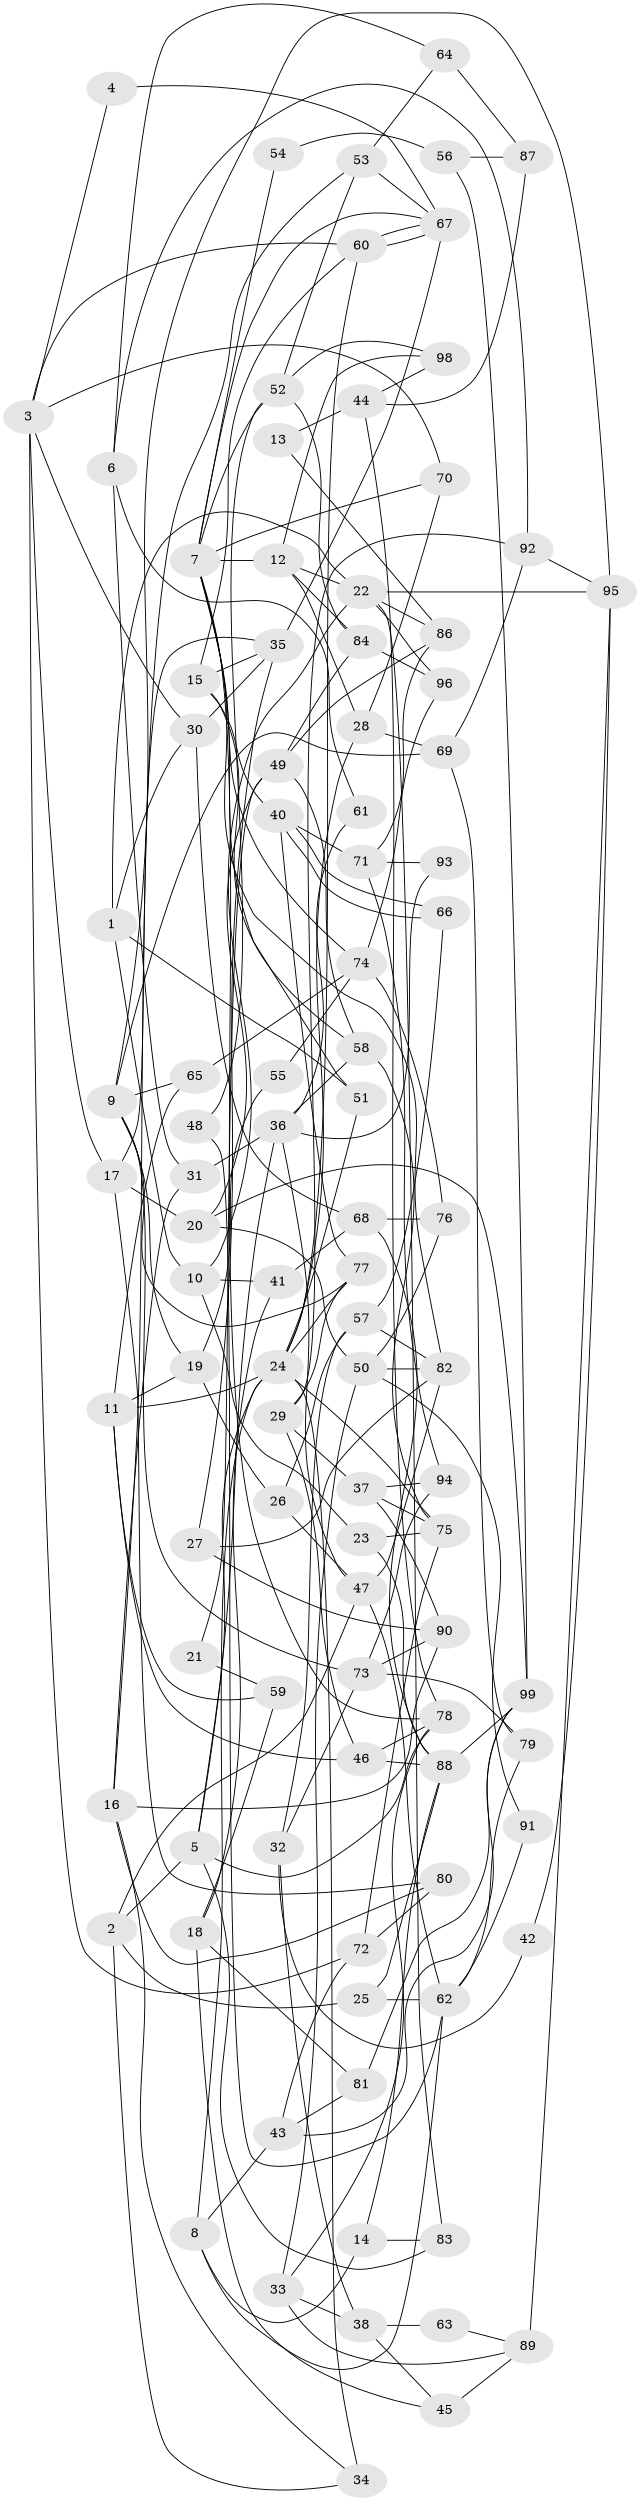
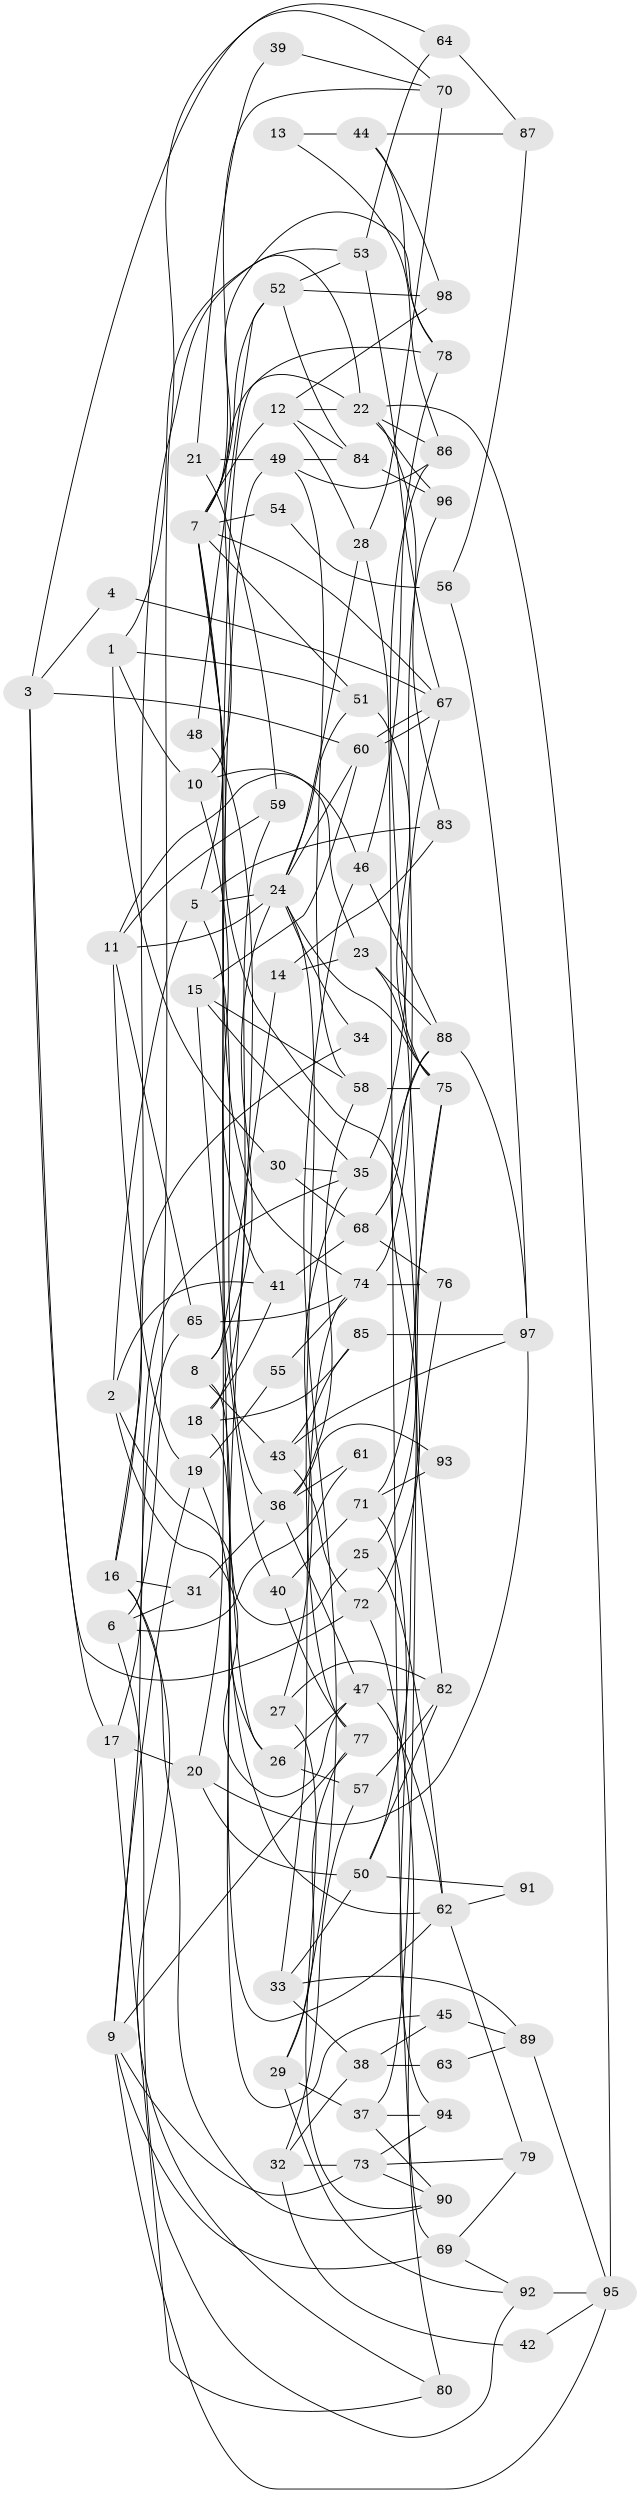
node "39": added
edge "3" -- "30": removed
node "66": removed
edge "51" -- "75": added
edge "7" -- "26": added
node "99": label "99" -> "97"
edge "78" -- "33": now "74" -- "33"
edge "88" -- "14": now "23" -- "14"
node "81": label "81" -> "85"
edge "2" -- "34": now "2" -- "41"
